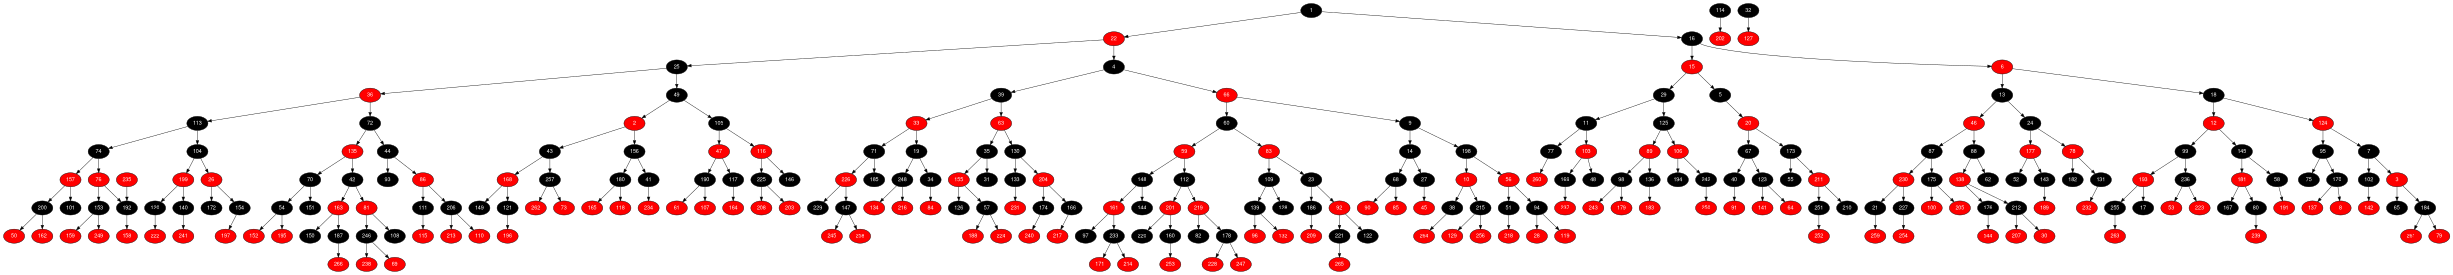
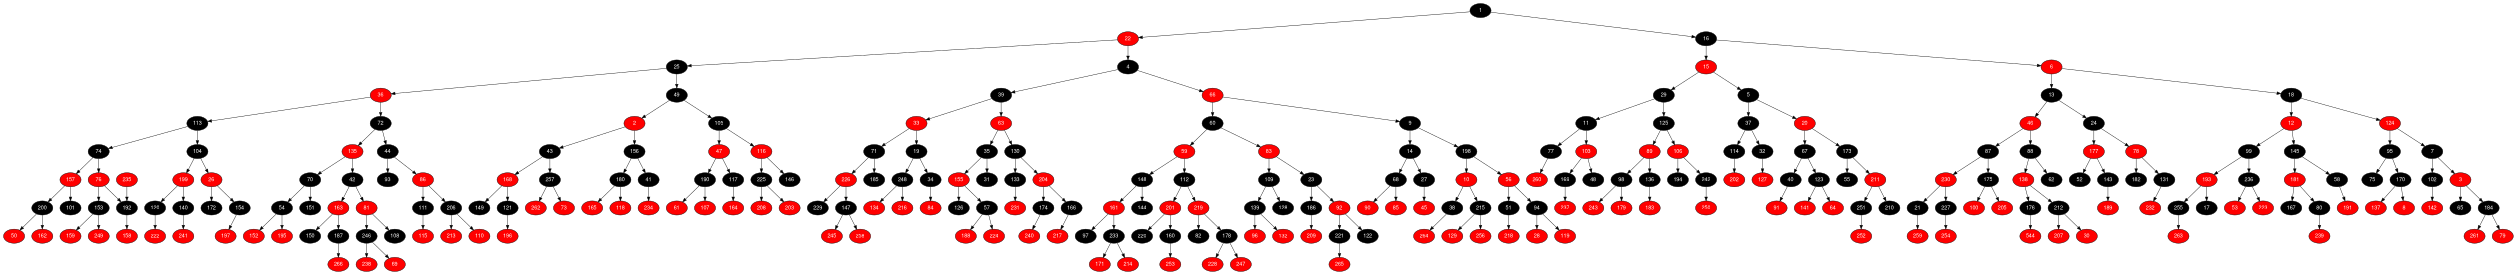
node "37": added
